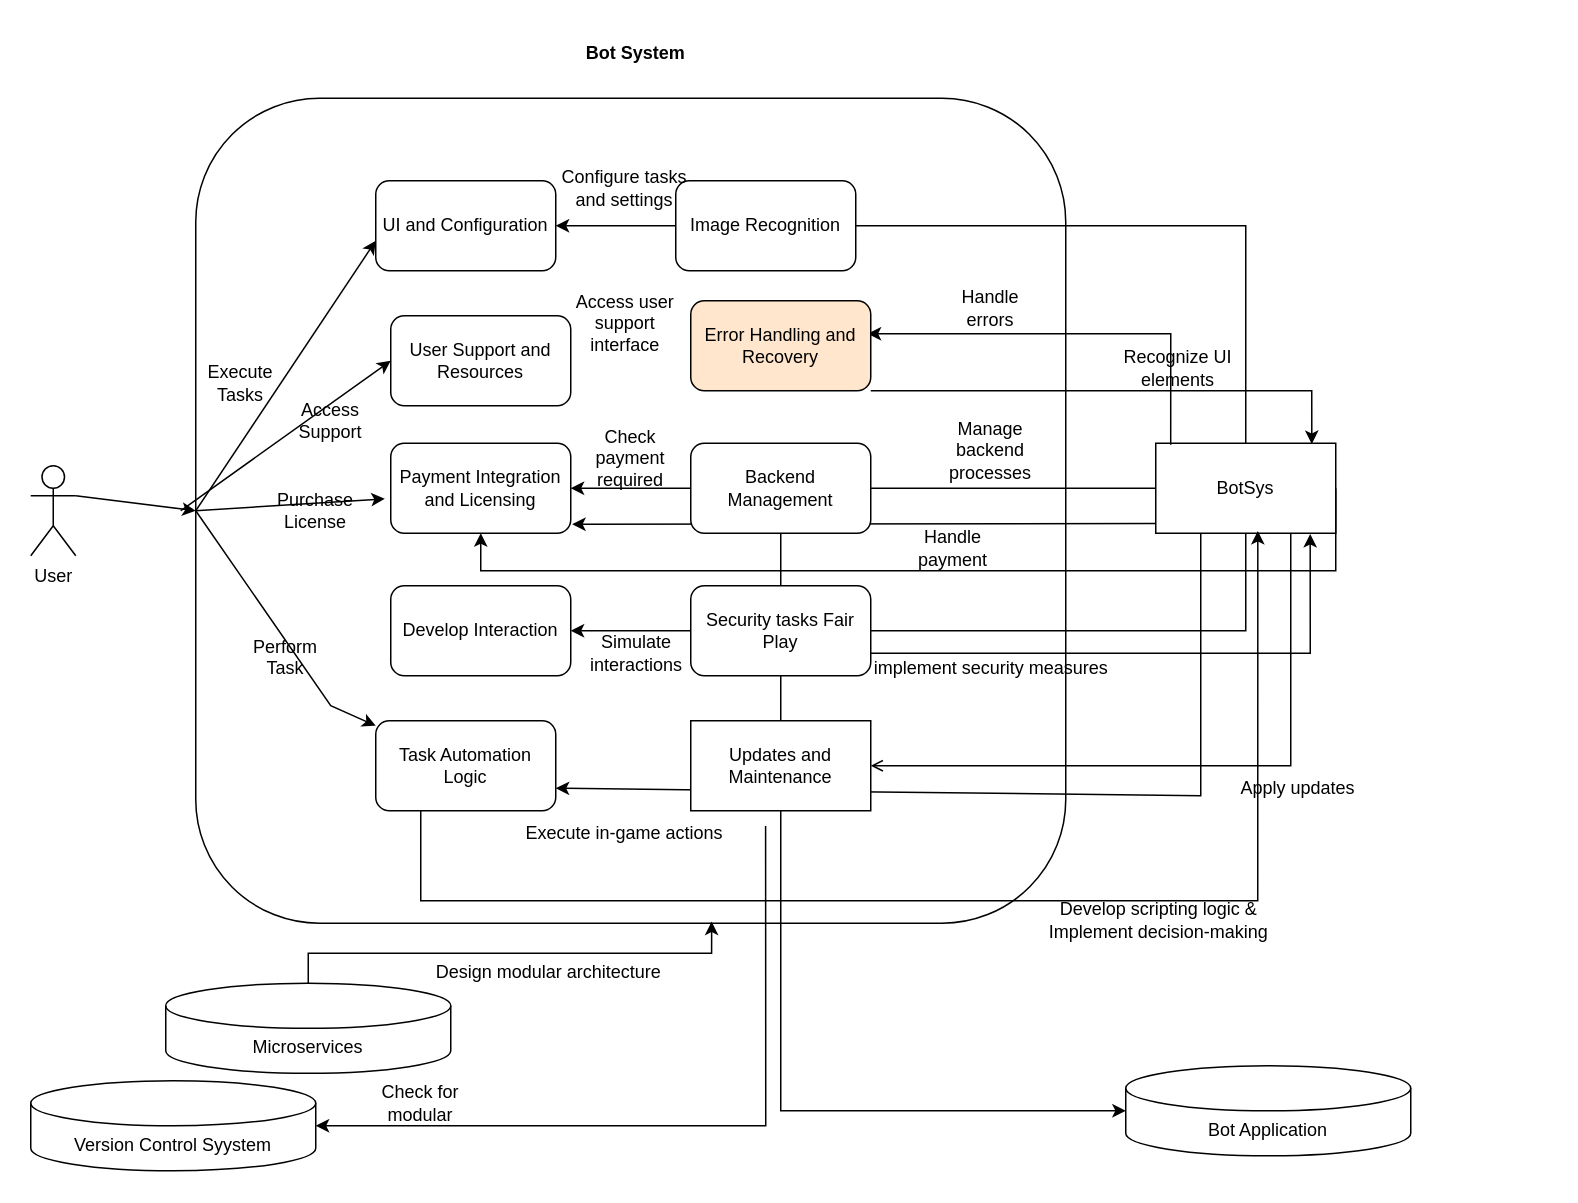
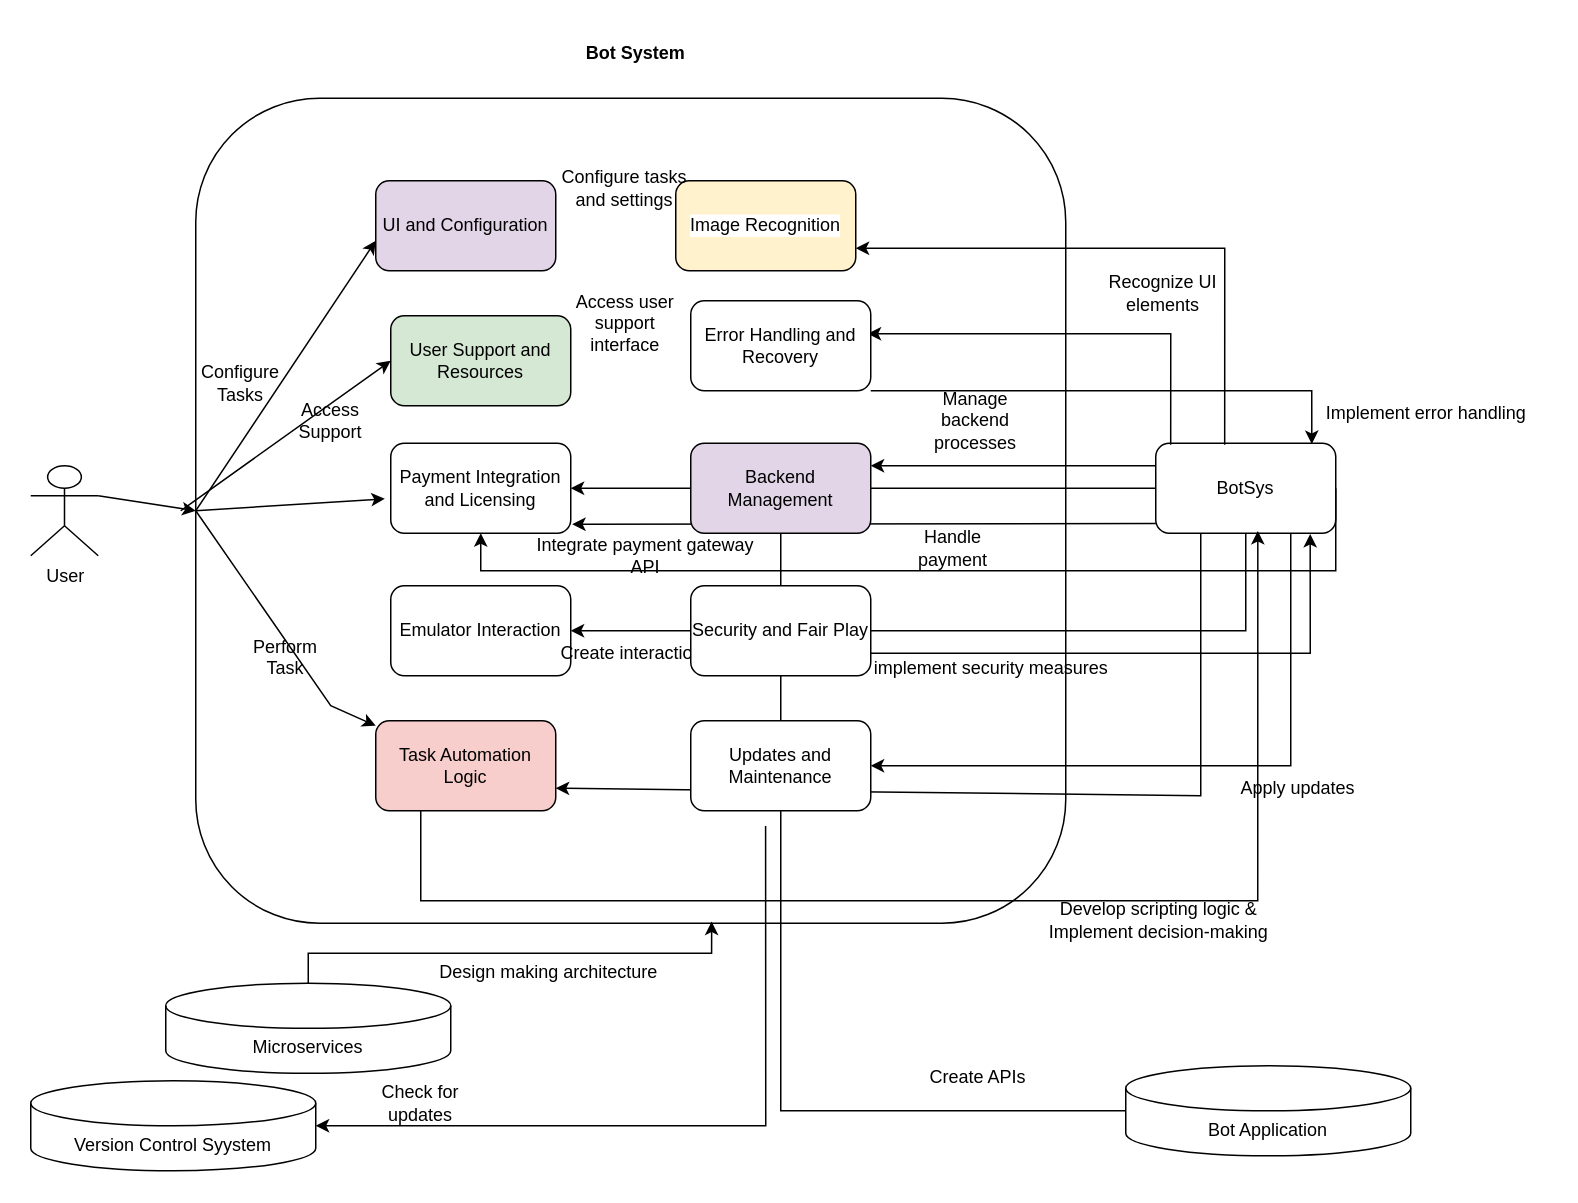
node "UI and Configuration": fillcolor #ffffff -> #e1d5e7
node "Image Recognition": fillcolor #ffffff -> #fff2cc
edge "BotSys" -> "UI and Configuration": removed
edge "BotSys" -> "Image Recognition": added
node "Handle errors": removed
node "Error Handling and Recovery": fillcolor #ffe6cc -> #ffffff
node "User Support and Resources": fillcolor #ffffff -> #d5e8d4
node "Recognize UI elements": moved (1178, 368) -> (1163, 293)
node "Execute Tasks": label "Execute Tasks" -> "Configure Tasks"
node "Implement error handling": added
node "Manage backend processes": moved (991, 451) -> (976, 421)
node "Check payment required": removed
edge "BotSys" -> "Backend Management": added
node "Backend Management": fillcolor #ffffff -> #e1d5e7
node "BotSys": shape rectangle -> rounded rectangle
node "User": size 45x90 -> 68x90
node "Purchase License": removed
node "Integrate payment gateway API": added
node "Develop Interaction": label "Develop Interaction" -> "Emulator Interaction"
node "Security tasks Fair Play": label "Security tasks Fair Play" -> "Security and Fair Play"
node "Simulate interactions": label "Simulate interactions" -> "Create interactions"
node "Task Automation Logic": fillcolor #ffffff -> #f8cecc
node "Updates and Maintenance": shape rectangle -> rounded rectangle
edge "BotSys" -> "Updates and Maintenance": arrowhead open -> classic
node "Execute in-game actions": removed
node "Design modular architecture": label "Design modular architecture" -> "Design making architecture"
node "Create APIs": added
node "Check for modular": label "Check for modular" -> "Check for updates"
edge "Backend Management" -> "Bot Application": arrowhead classic -> none
